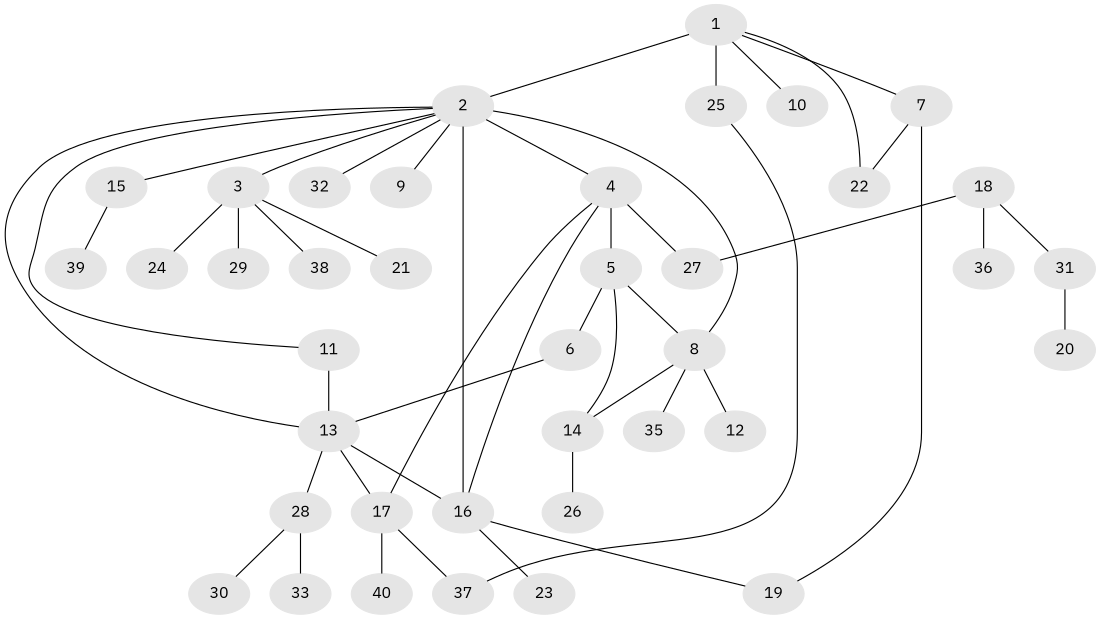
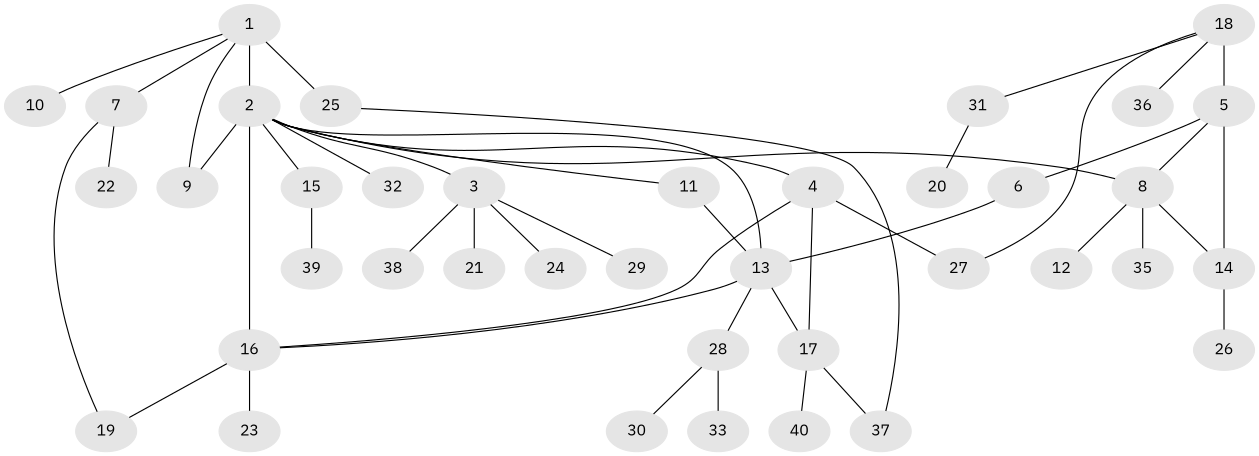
edge "1" -- "22": now "1" -- "9"
edge "4" -- "5": now "18" -- "5"
